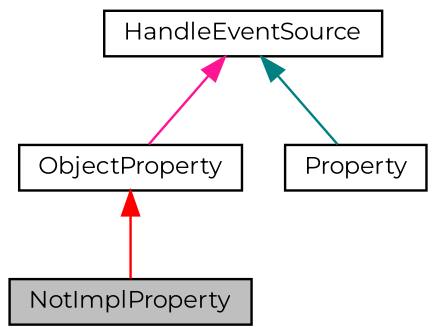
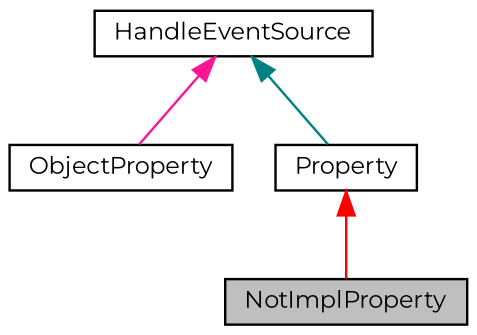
edge "NotImplProperty" -> "ObjectProperty": now "NotImplProperty" -> "Property"
